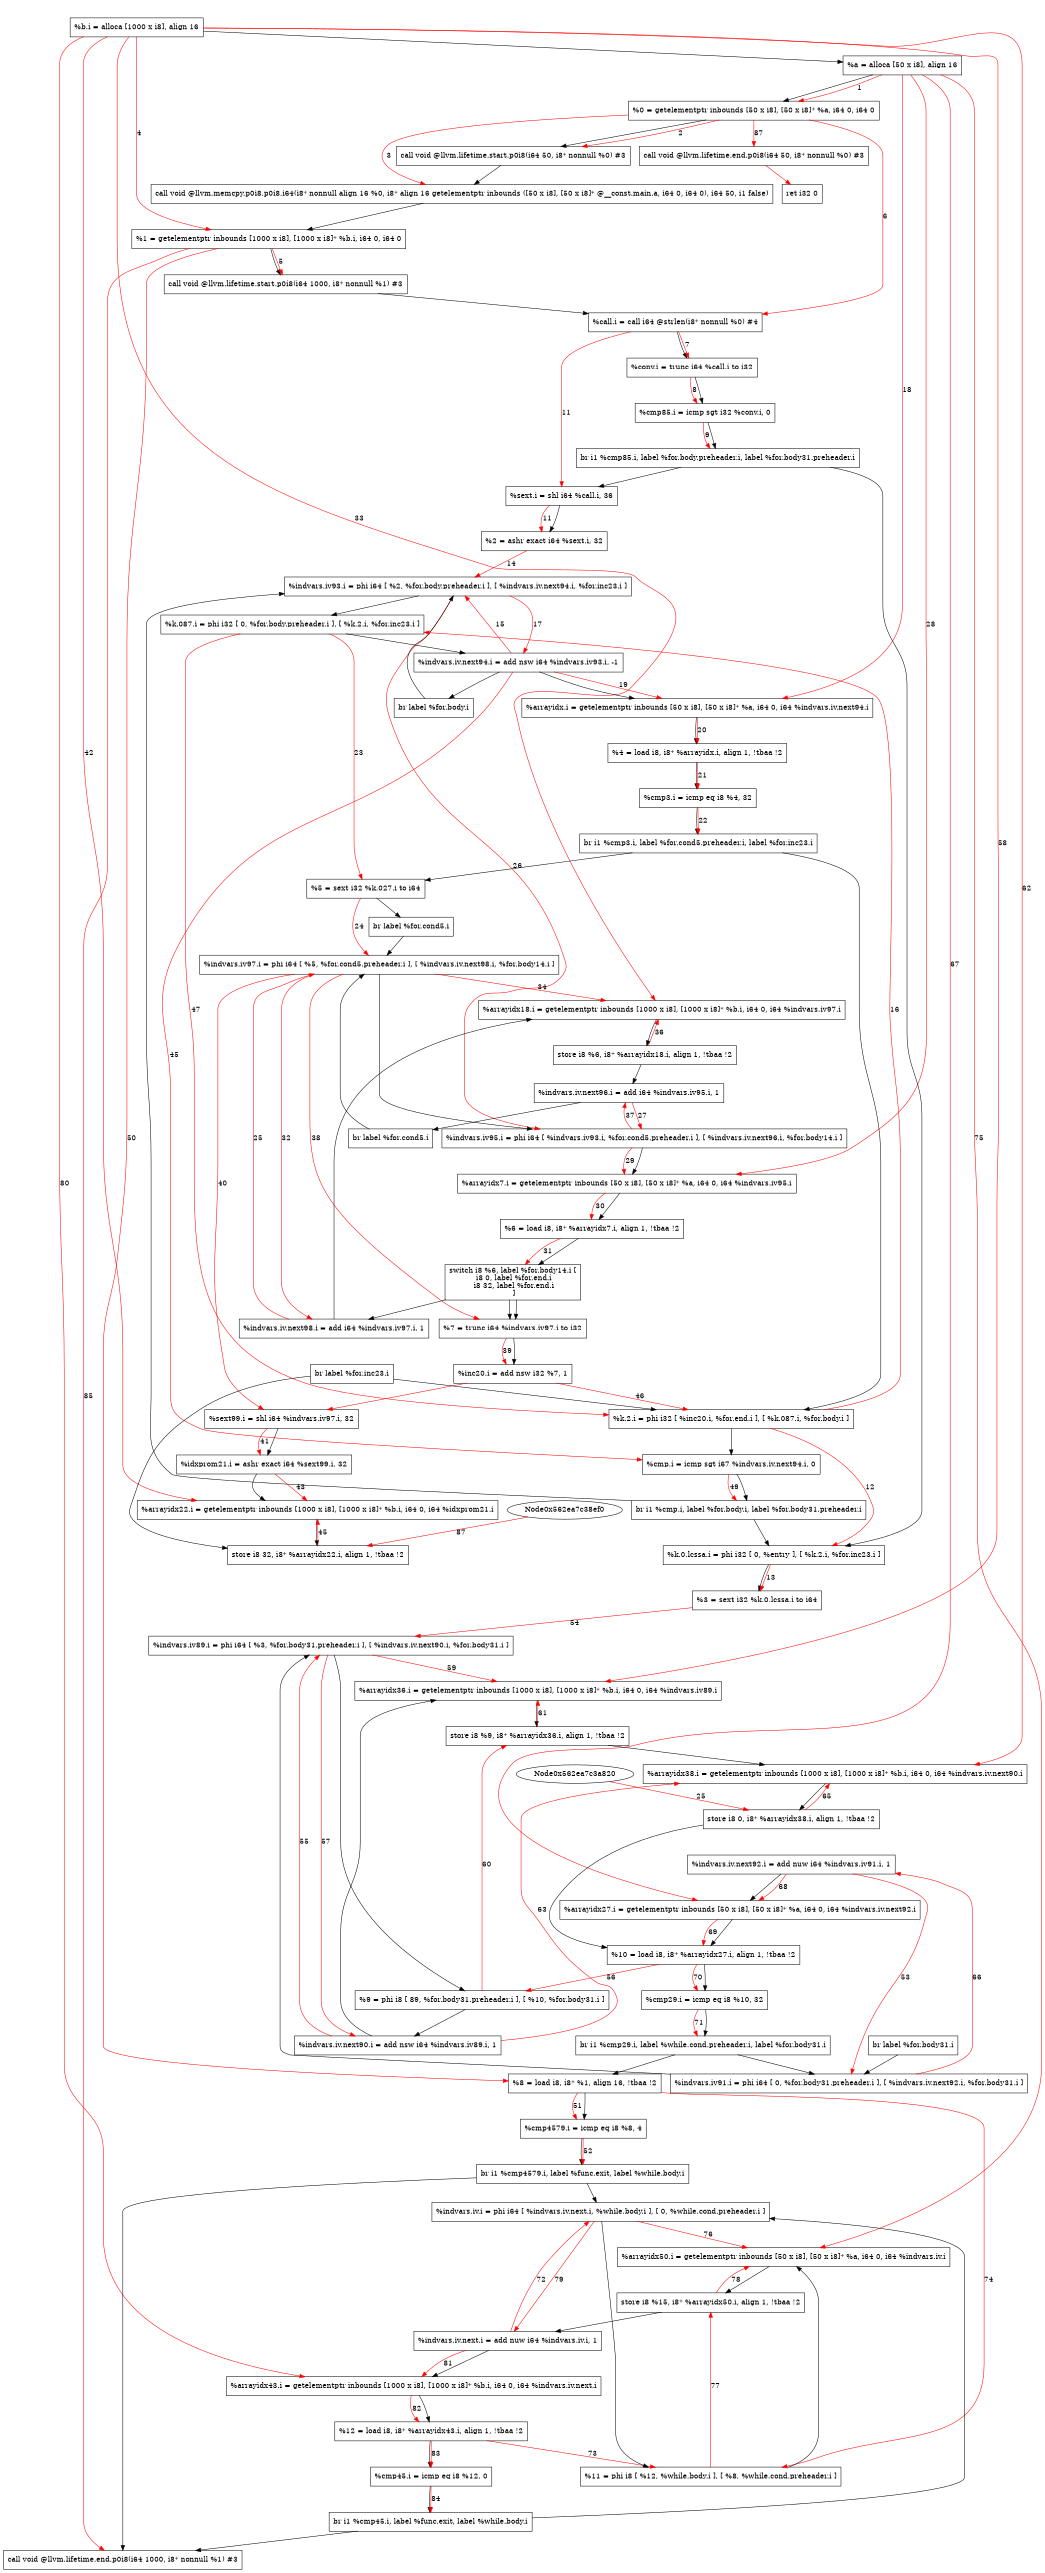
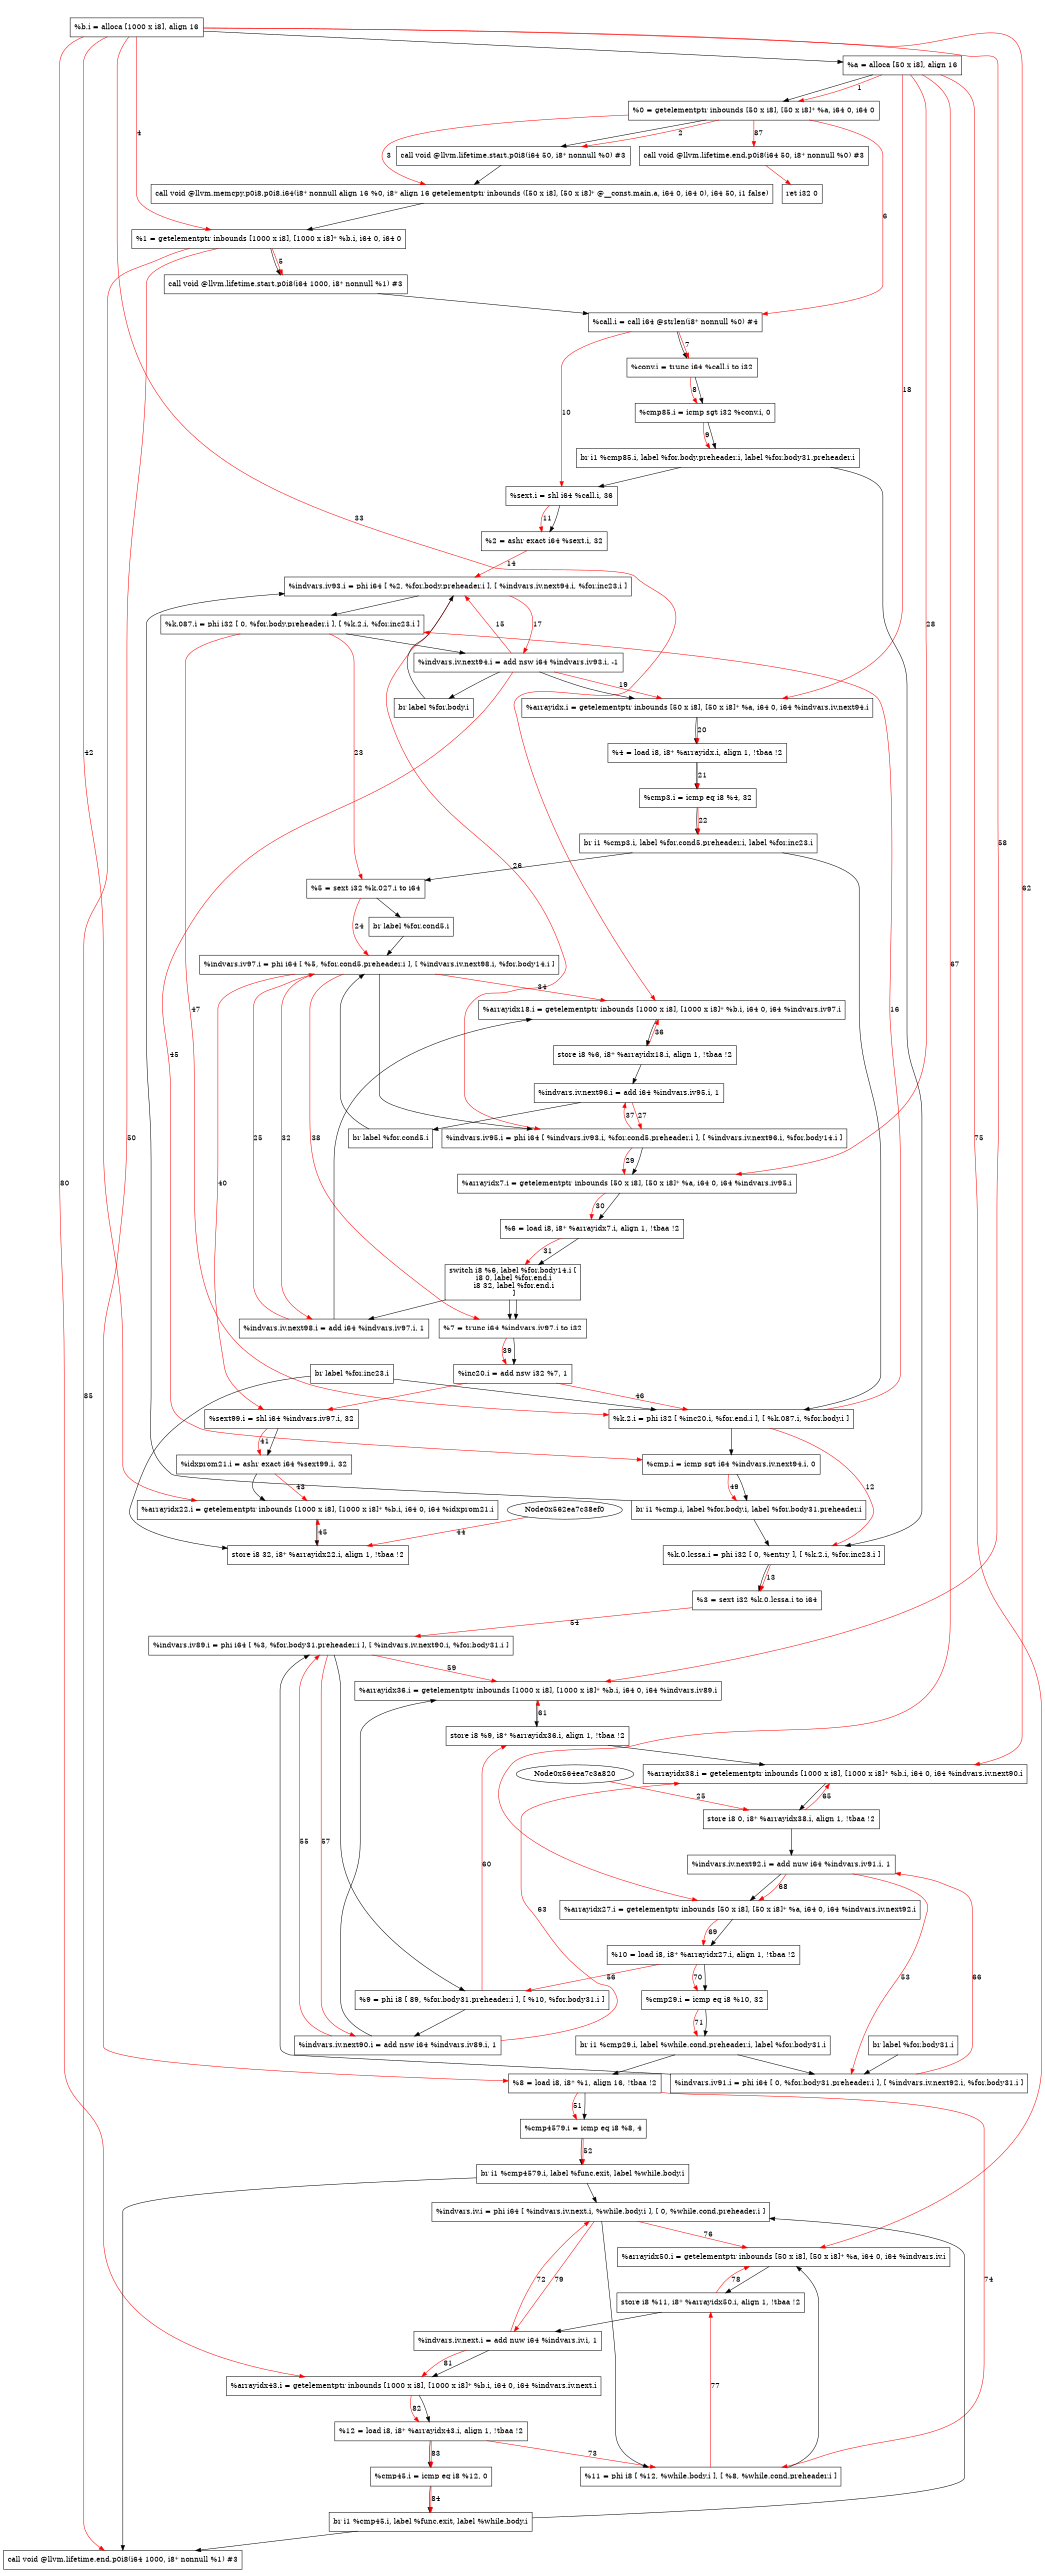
edge "%call.i = call i64 @strlen(i8* nonnull %0) #4" -> "%sext.i = shl i64 %call.i, 36": label "11" -> "10"
node "%cmp.i = icmp sgt i67 %indvars.iv.next94.i, 0": label "%cmp.i = icmp sgt i67 %indvars.iv.next94.i, 0" -> "%cmp.i = icmp sgt i64 %indvars.iv.next94.i, 0"
edge "Node0x562ea7c38ef0" -> "store i8 32, i8* %arrayidx22.i, align 1, !tbaa !2": label "87" -> "44"
node "Node0x562ea7c3a820": label "Node0x562ea7c3a820" -> "Node0x564ea7c3a820"
edge "store i8 0, i8* %arrayidx38.i, align 1, !tbaa !2" -> "%10 = load i8, i8* %arrayidx27.i, align 1, !tbaa !2": now "store i8 0, i8* %arrayidx38.i, align 1, !tbaa !2" -> "%indvars.iv.next92.i = add nuw i64 %indvars.iv91.i, 1"
node "store i8 %15, i8* %arrayidx50.i, align 1, !tbaa !2": label "store i8 %15, i8* %arrayidx50.i, align 1, !tbaa !2" -> "store i8 %11, i8* %arrayidx50.i, align 1, !tbaa !2"
